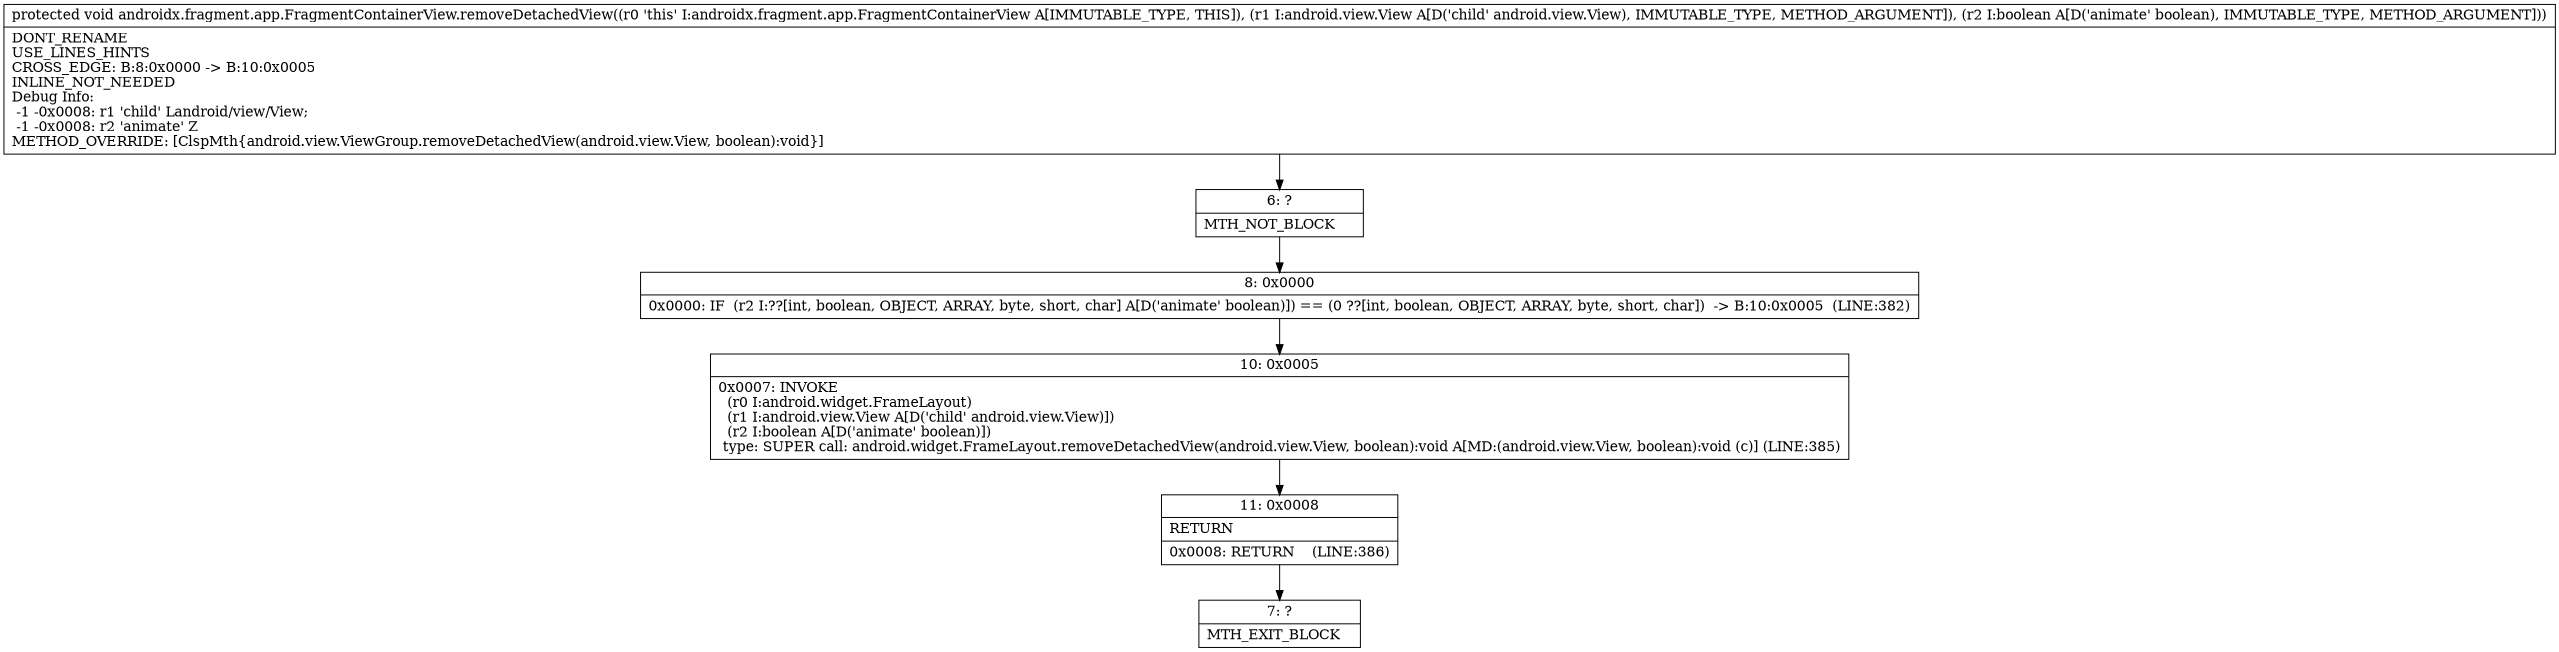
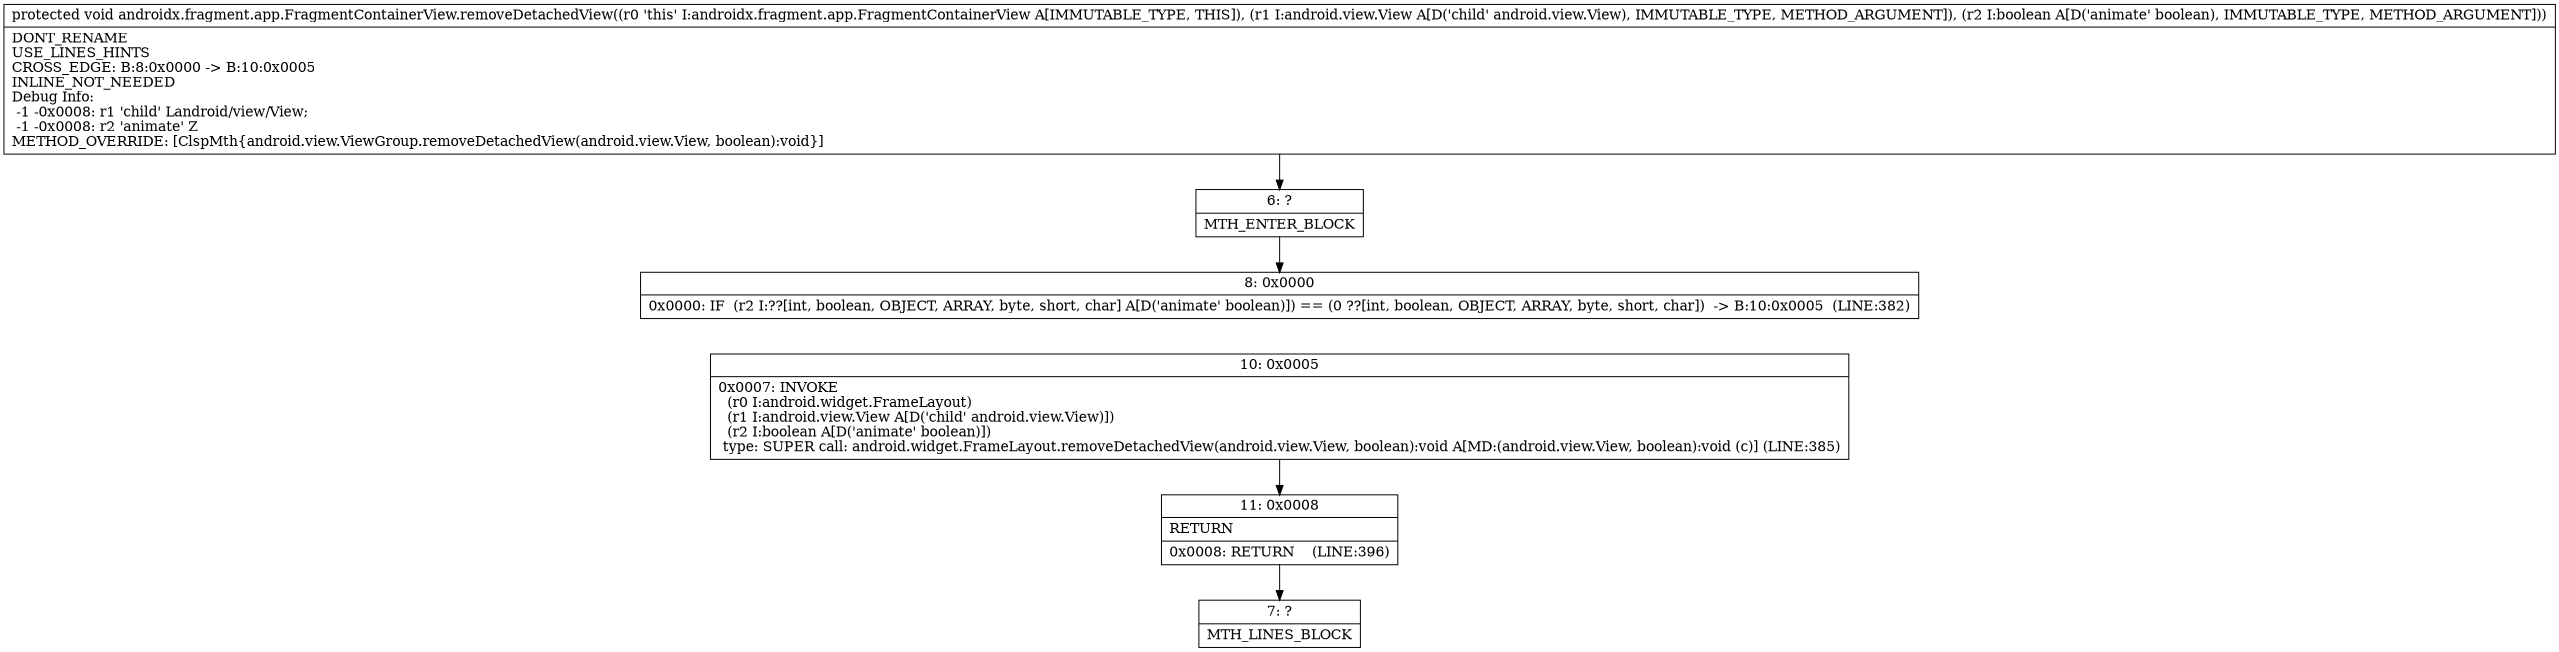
node "6: ?": text "MTH_NOT_BLOCK" -> "MTH_ENTER_BLOCK"
edge "8: 0x0000" -> "10: 0x0005": removed
node "11: 0x0008": text "0x0008: RETURN    (LINE:386)" -> "0x0008: RETURN    (LINE:396)"
node "7: ?": text "MTH_EXIT_BLOCK" -> "MTH_LINES_BLOCK"
